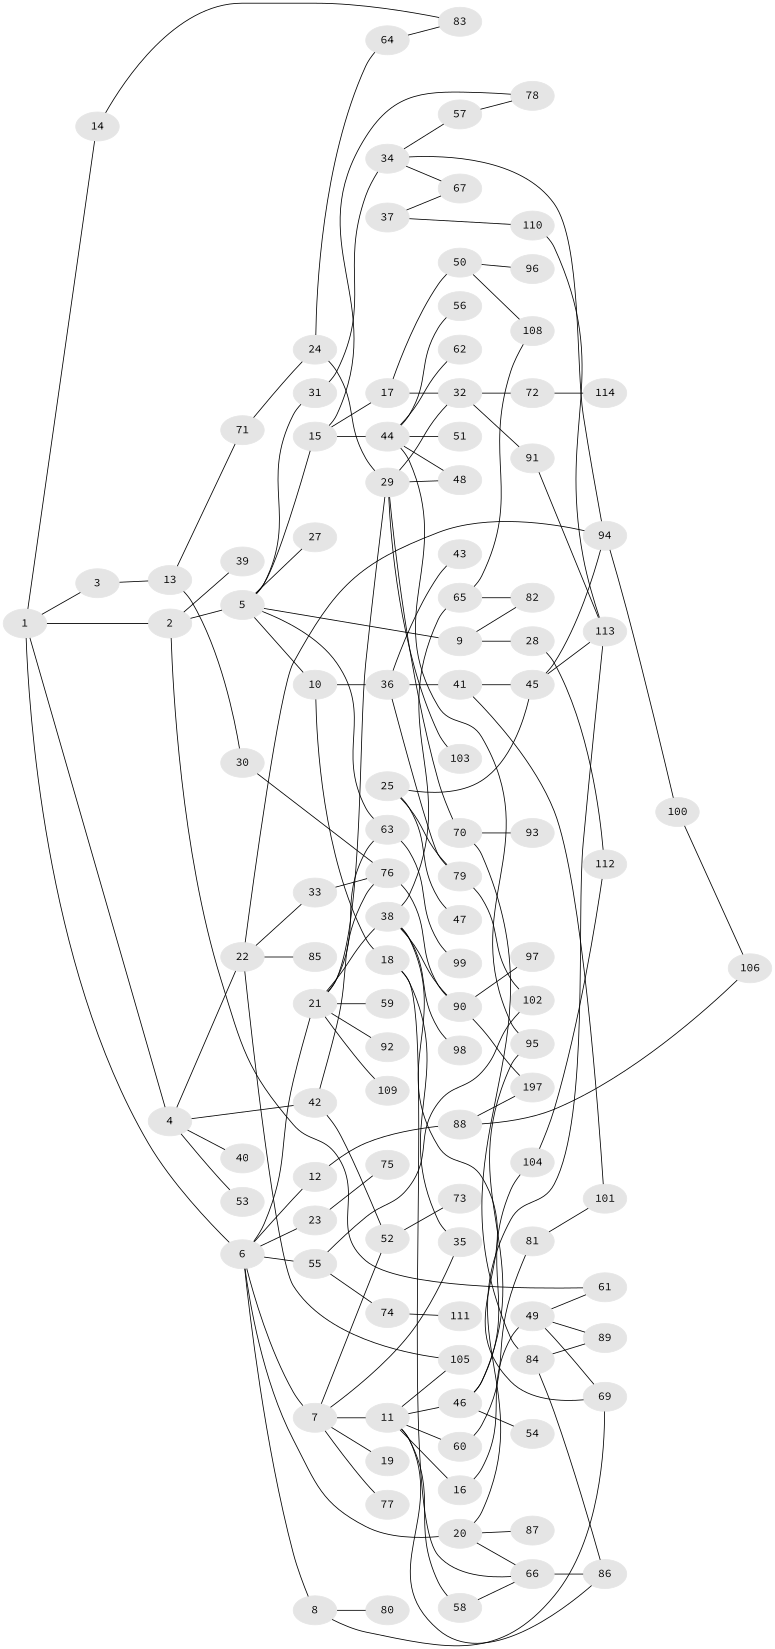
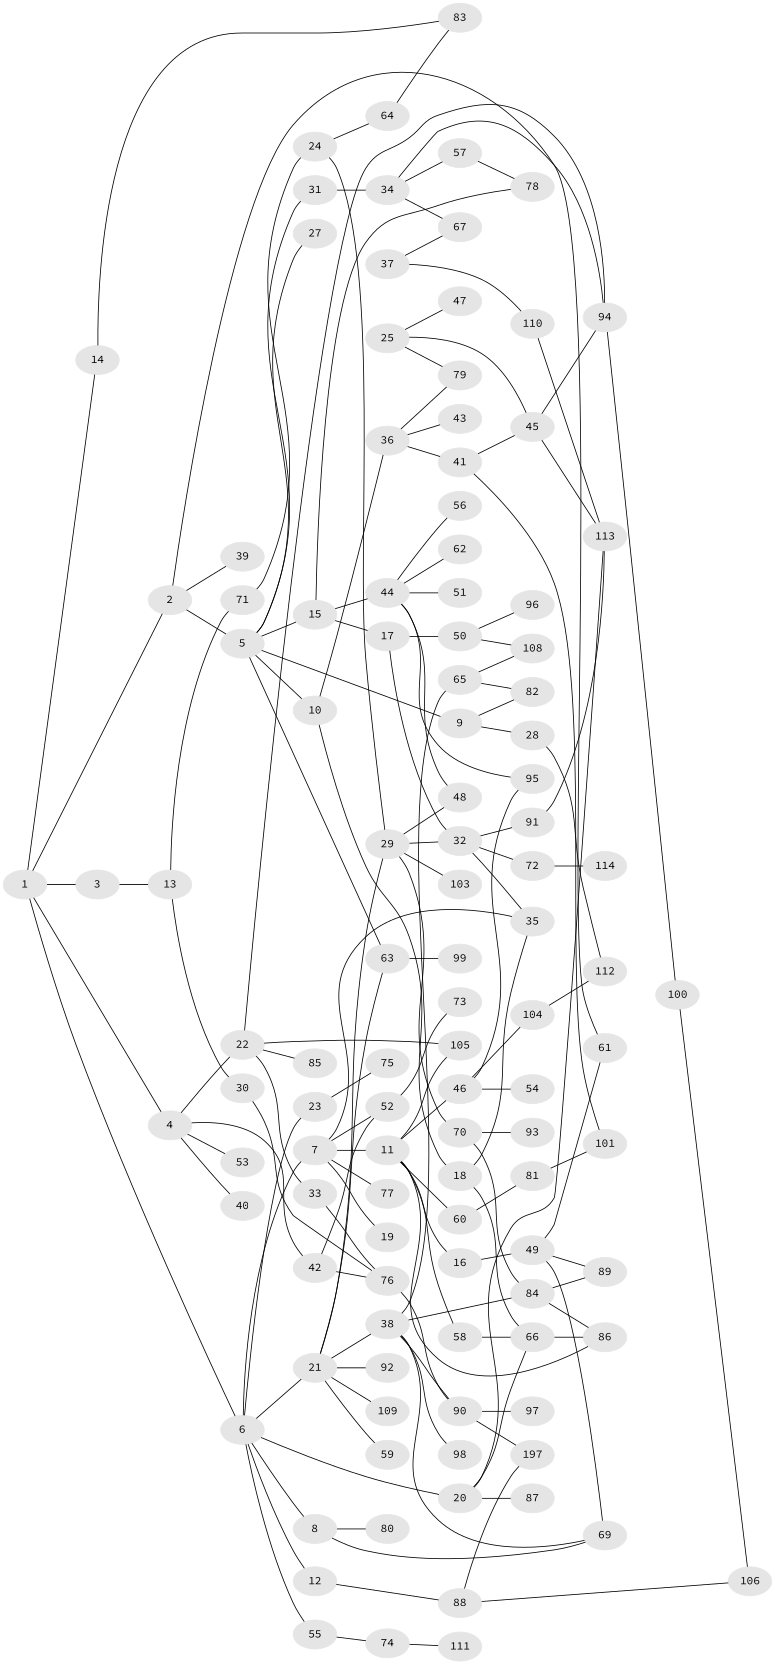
edge "32" -- "35": added
node "102": removed
edge "84" -- "38": added
